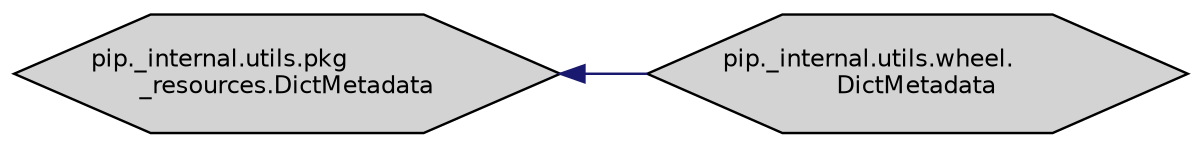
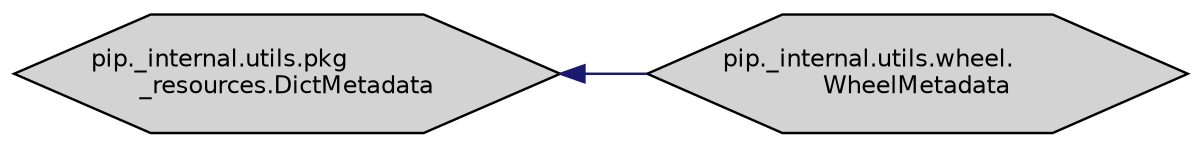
node "pip._internal.utils.wheel. DictMetadata": label "pip._internal.utils.wheel. DictMetadata" -> "pip._internal.utils.wheel. WheelMetadata"
